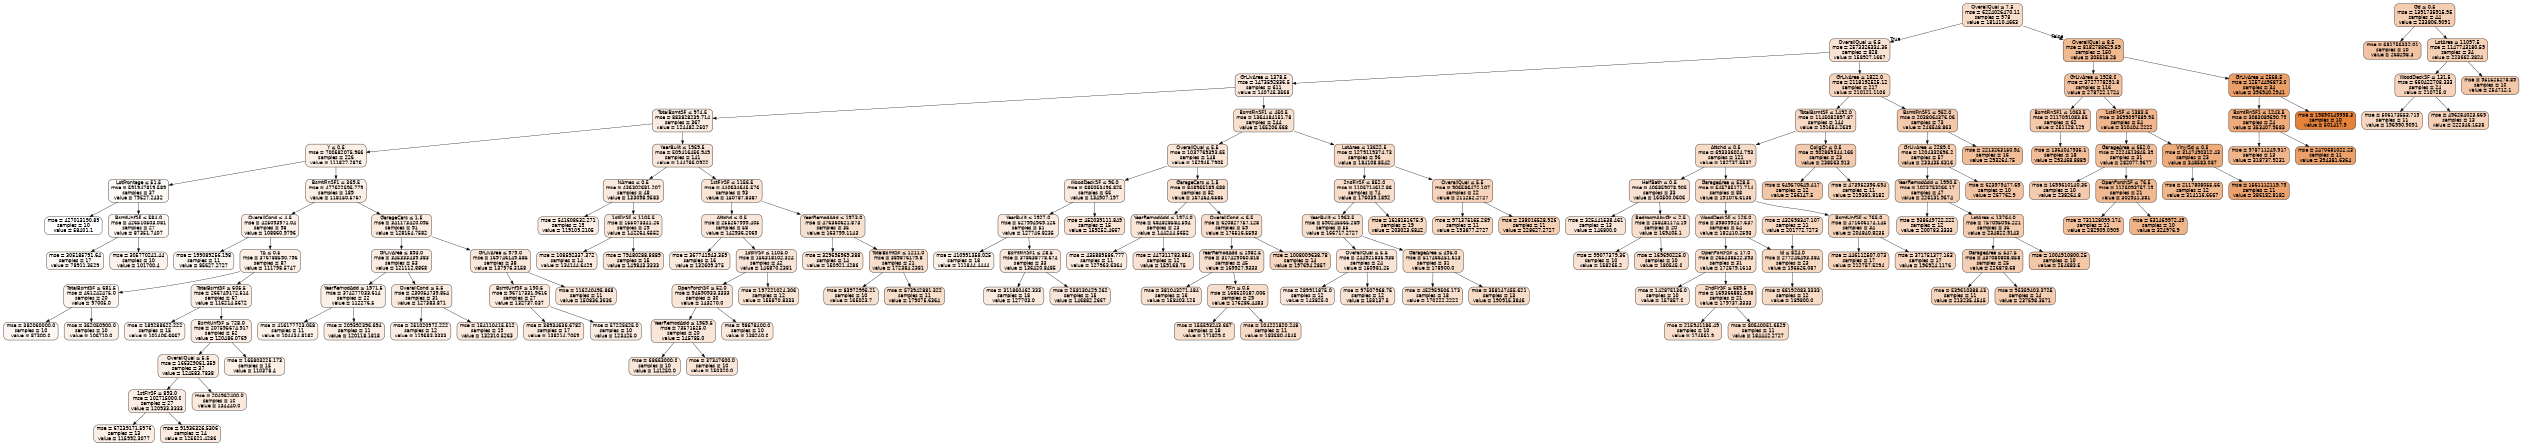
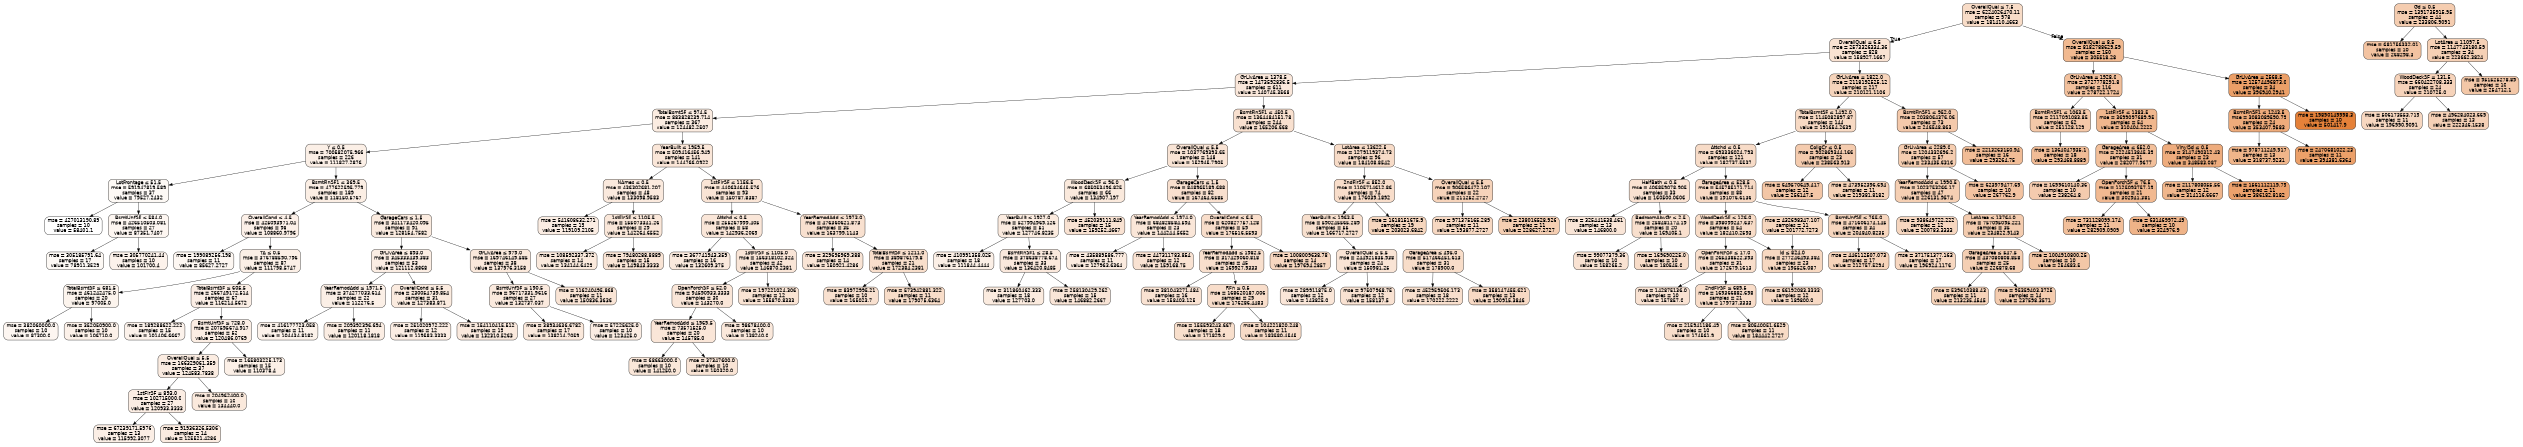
edge "YearBuilt ≤ 1963.5" -> "GarageArea ≤ 495.0": removed
